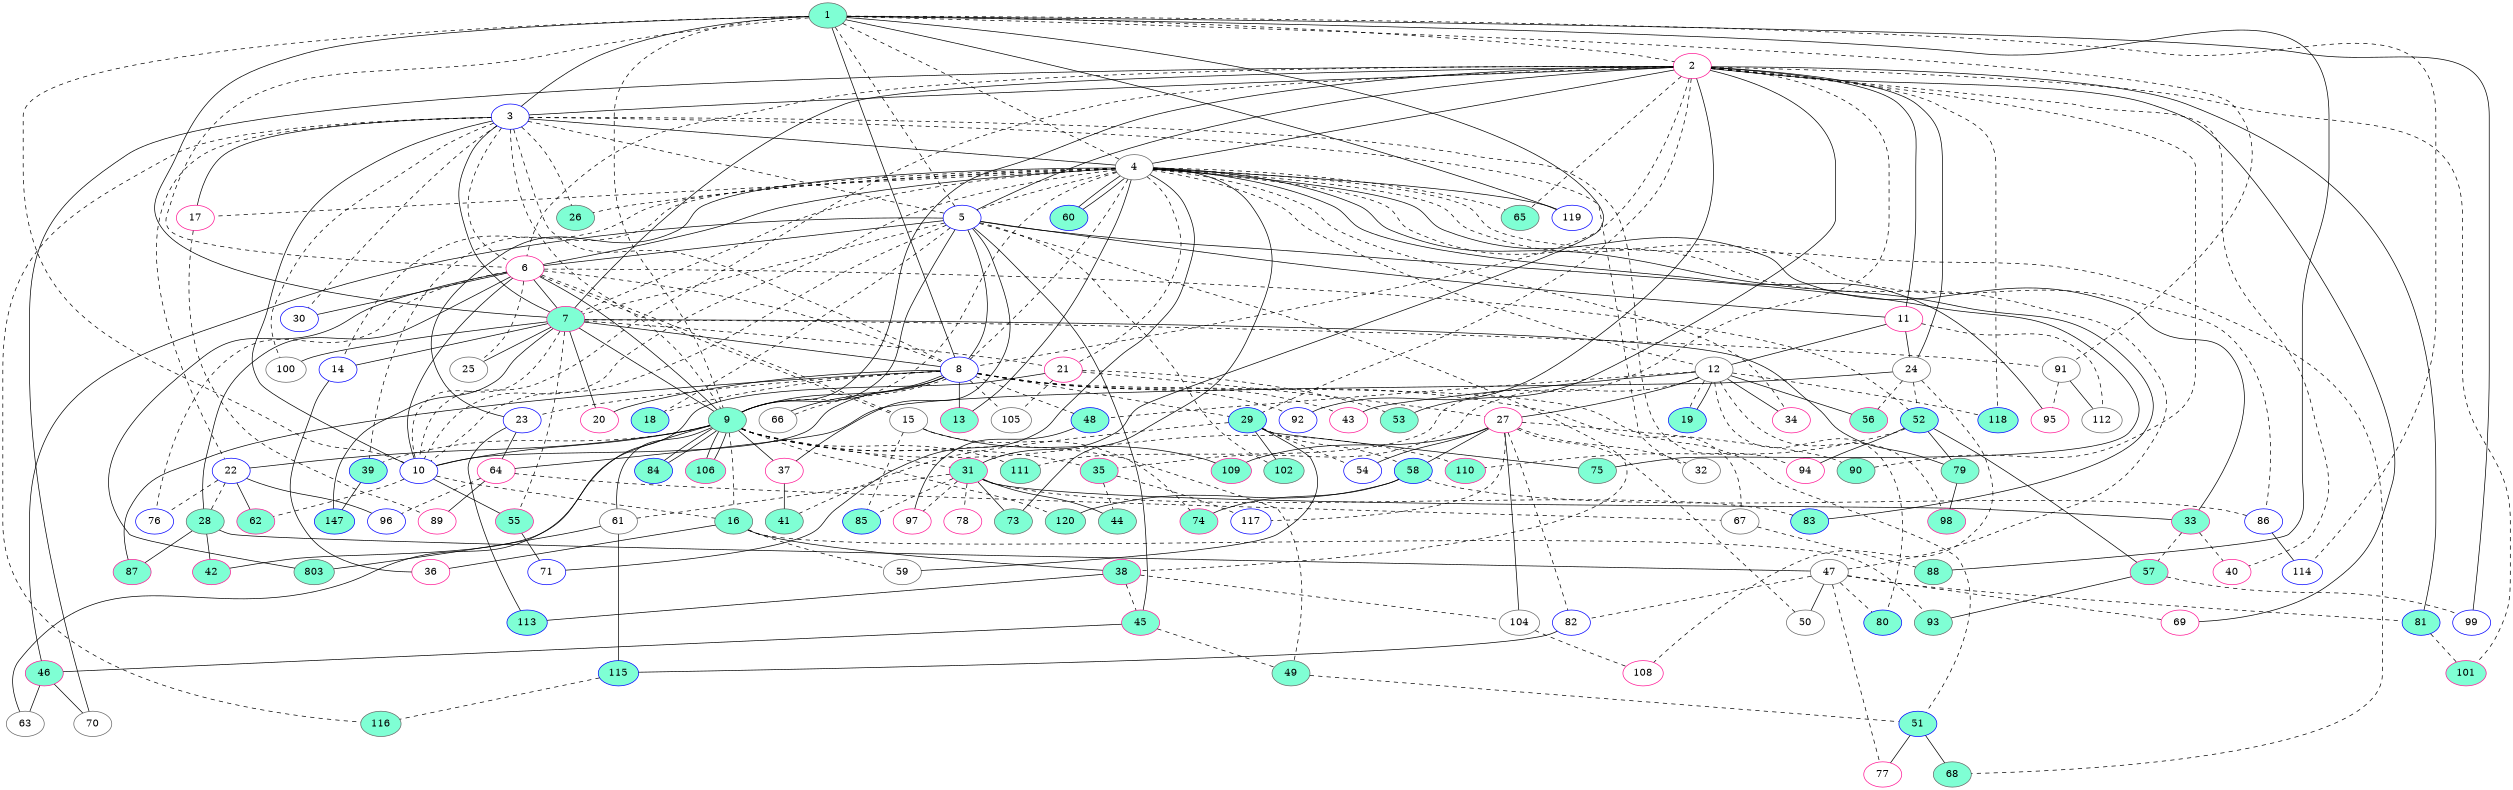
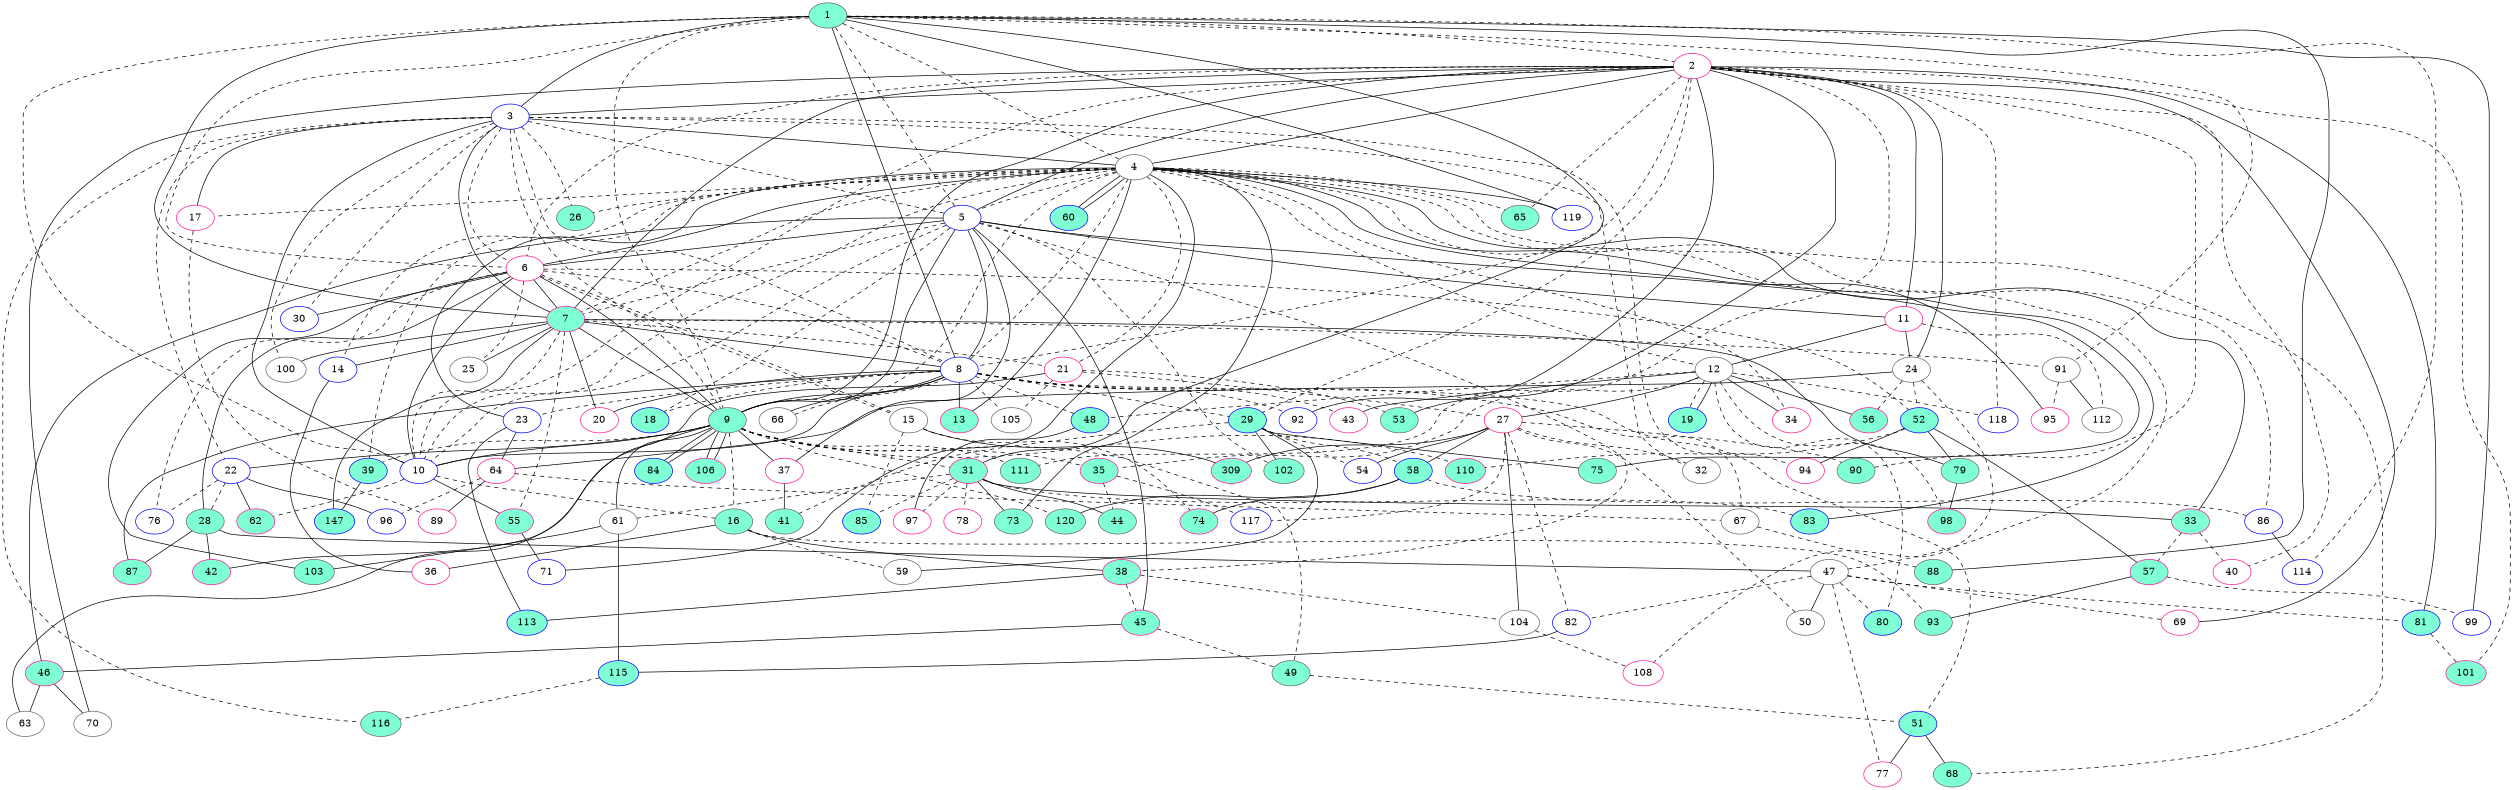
node "118": fillcolor aquamarine -> white
node "109": label "109" -> "309"
node "803": label "803" -> "103"
